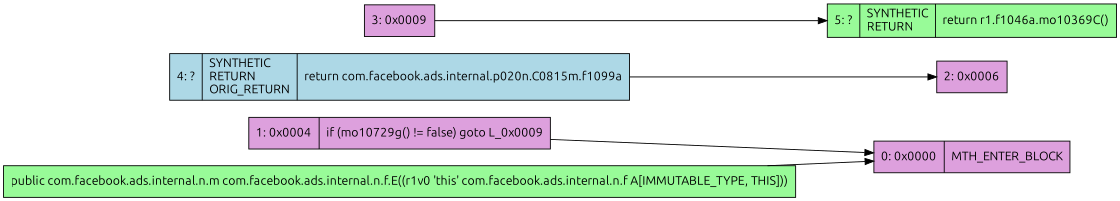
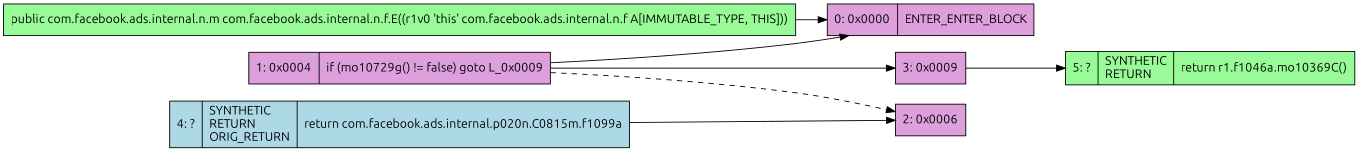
edge "1: 0x0004" -> "3: 0x0009": added
edge "1: 0x0004" -> "2: 0x0006": added
node "0: 0x0000": text "MTH_ENTER_BLOCK" -> "ENTER_ENTER_BLOCK"
